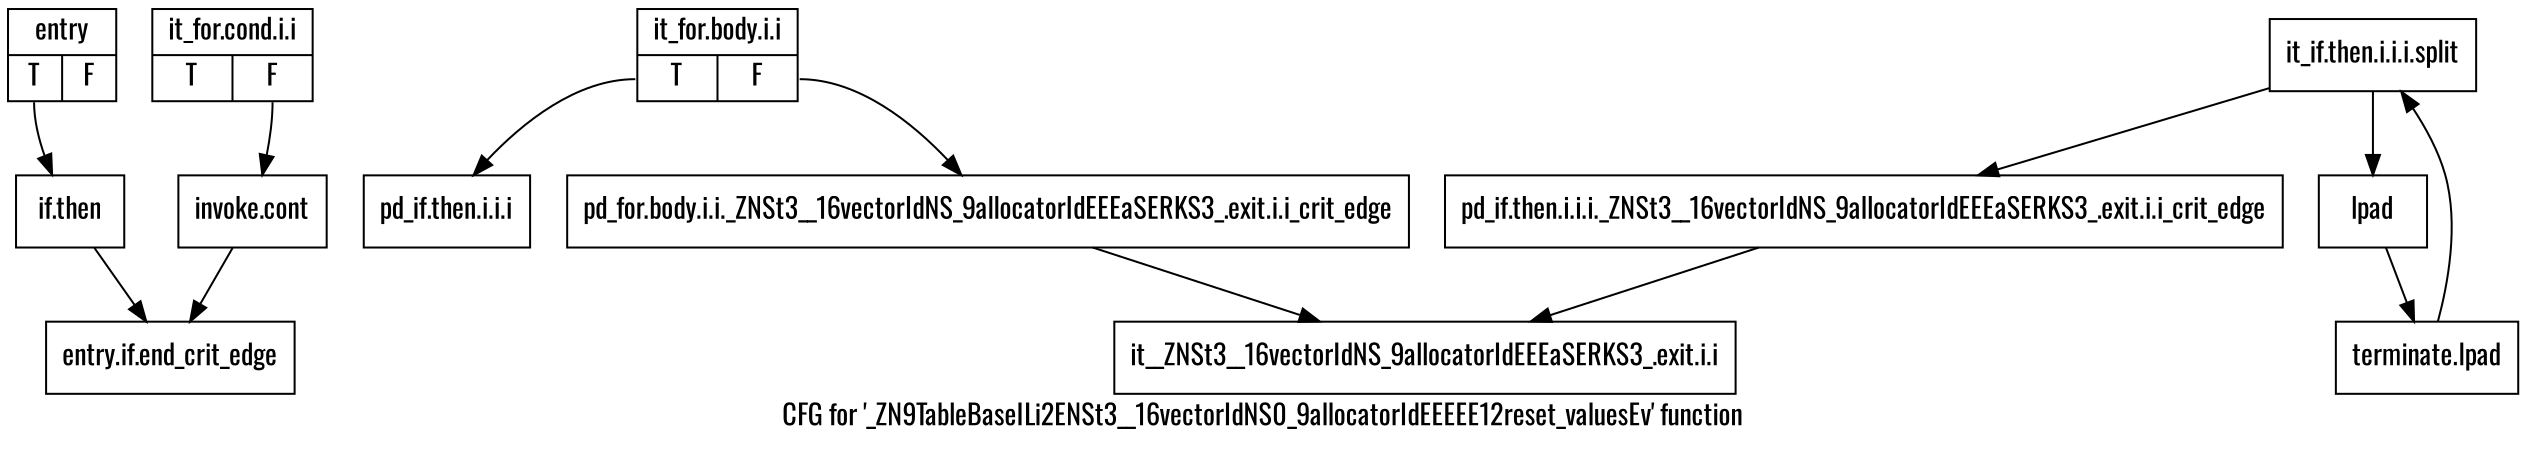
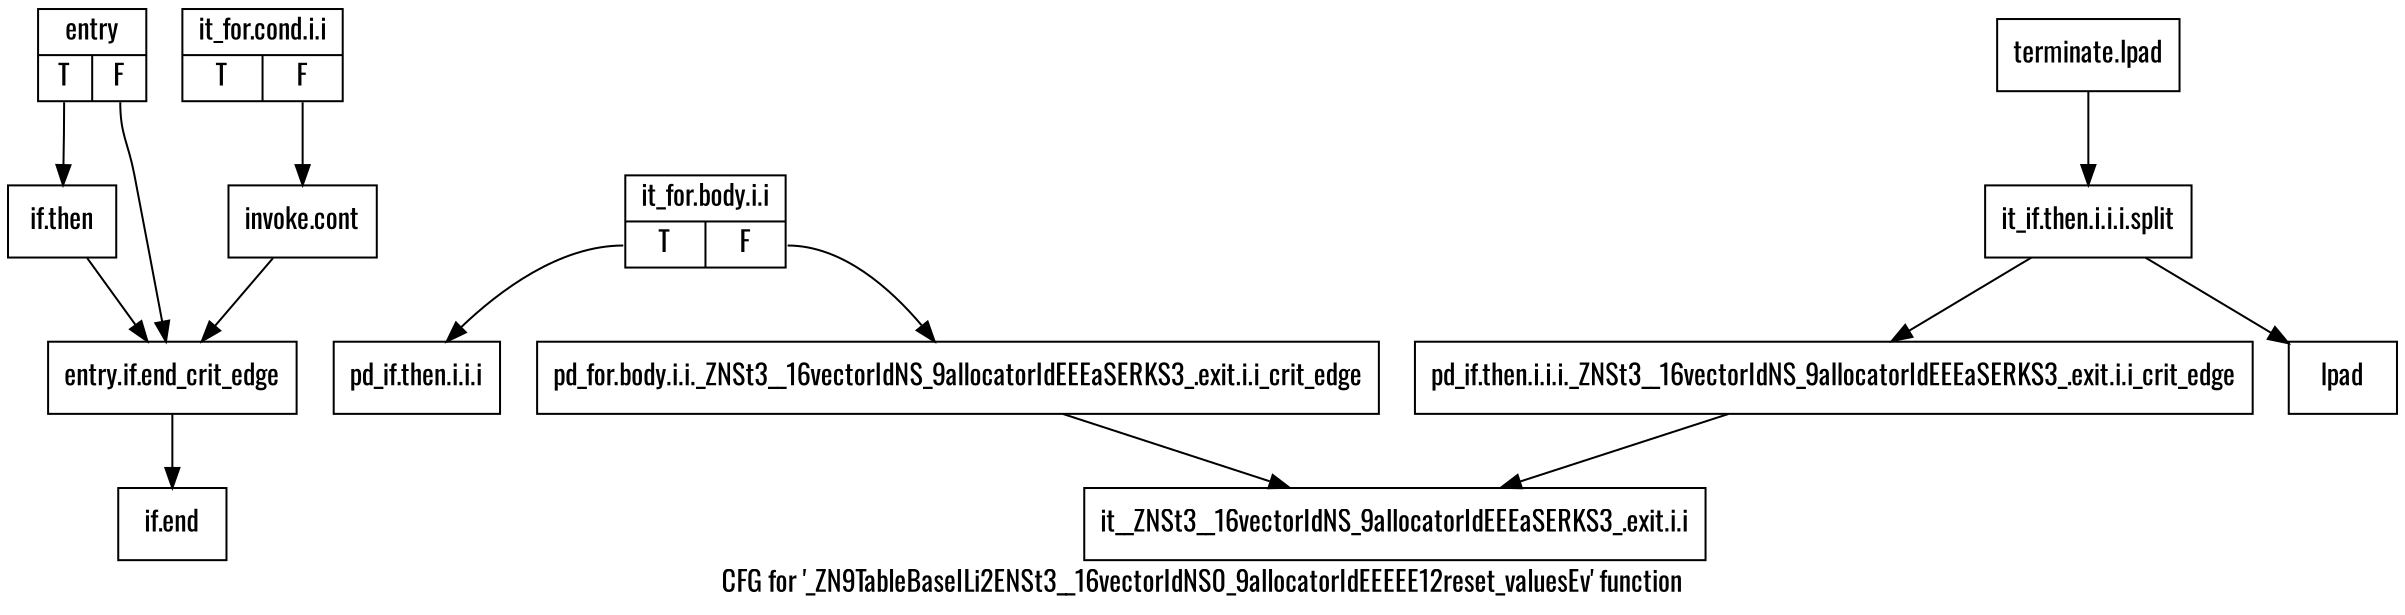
edge "entry" -> "entry.if.end_crit_edge": added
edge "lpad" -> "terminate.lpad": removed
node "if.end": added
